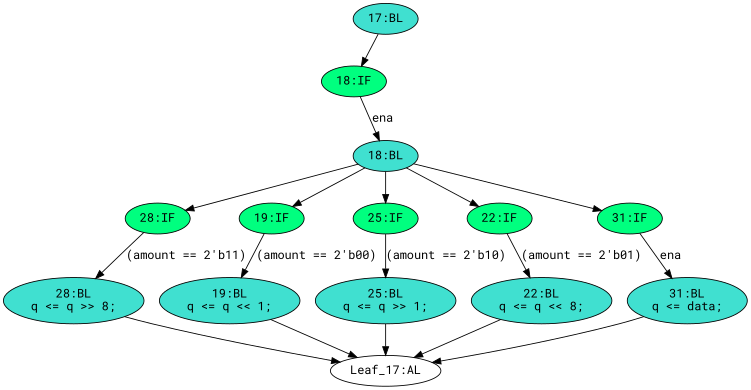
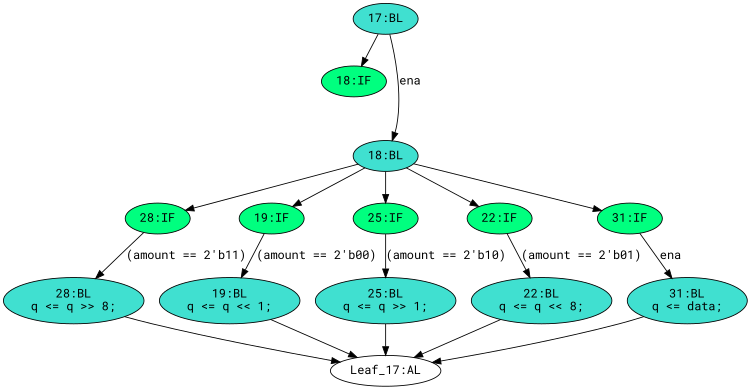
edge "18:IF" -> "18:BL": now "17:BL" -> "18:BL"
